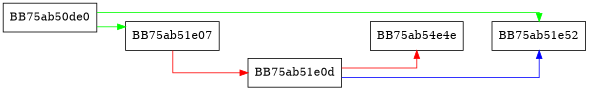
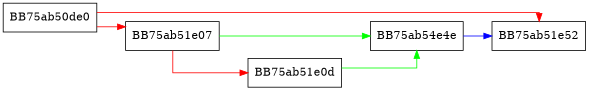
edge "BB75ab50de0" -> "BB75ab51e52": color green -> red
edge "BB75ab50de0" -> "BB75ab51e07": color green -> red
edge "BB75ab51e07" -> "BB75ab54e4e": added
edge "BB75ab51e0d" -> "BB75ab54e4e": color red -> green
edge "BB75ab51e0d" -> "BB75ab51e52": now "BB75ab54e4e" -> "BB75ab51e52"
